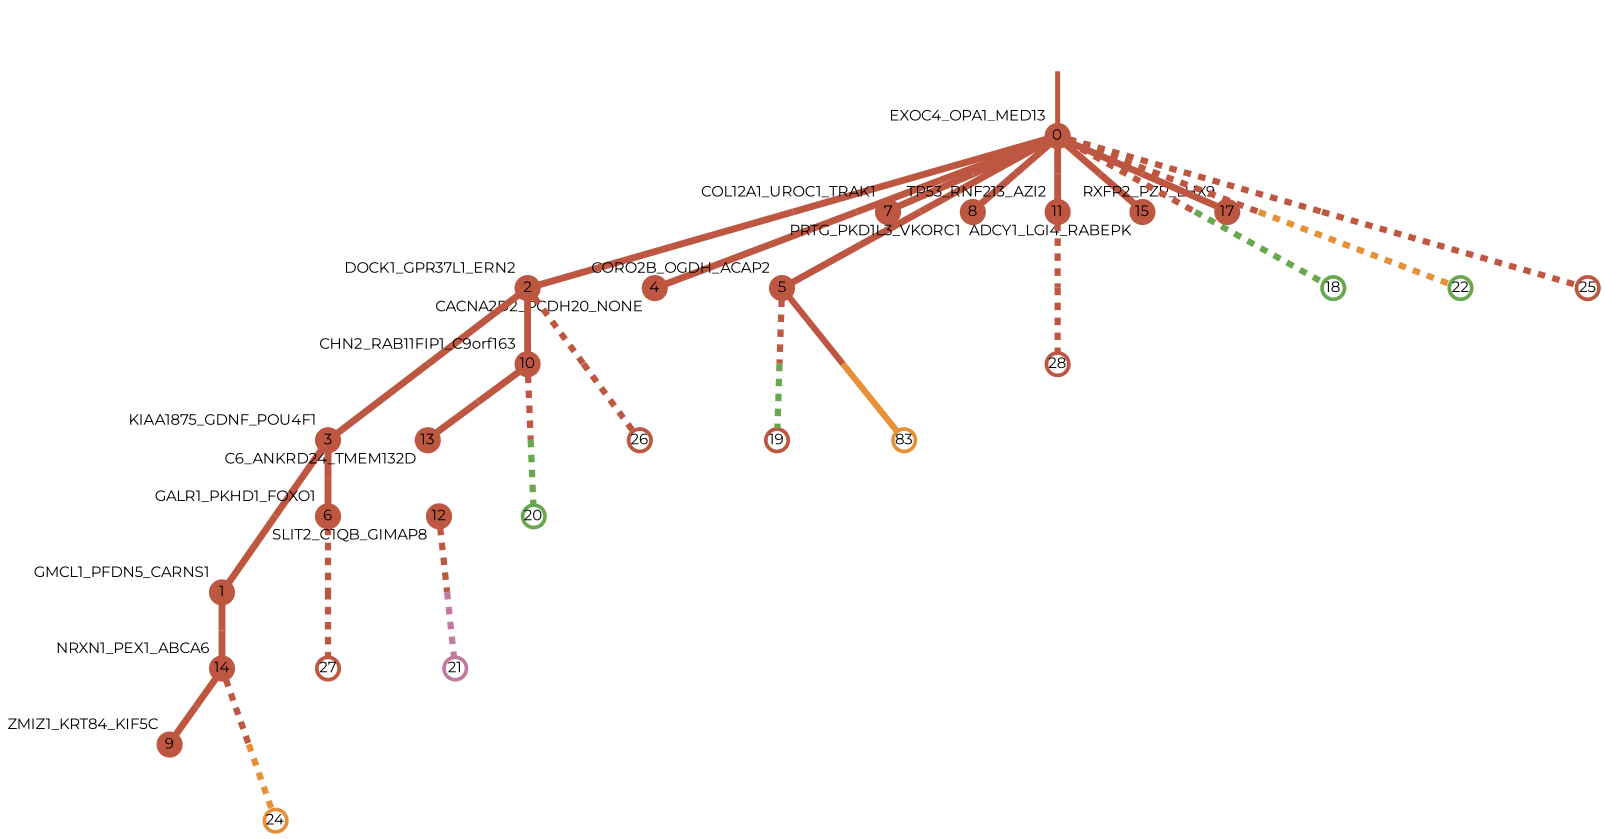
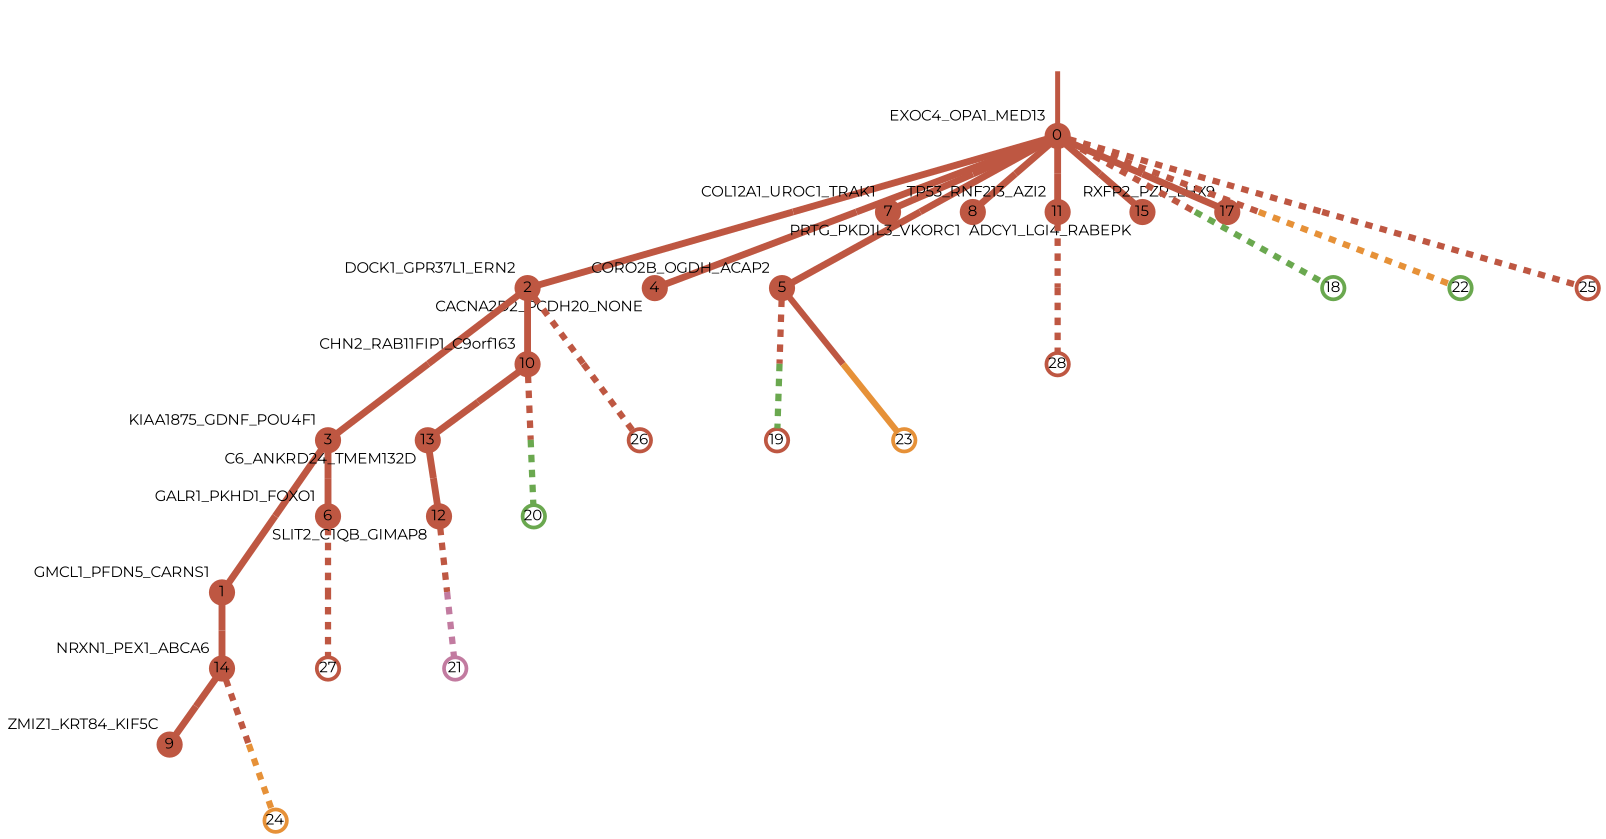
node "83": label "83" -> "23"
edge "13 C6_ANKRD24_TMEM132D" -> "12 SLIT2_C1QB_GIMAP8": added
